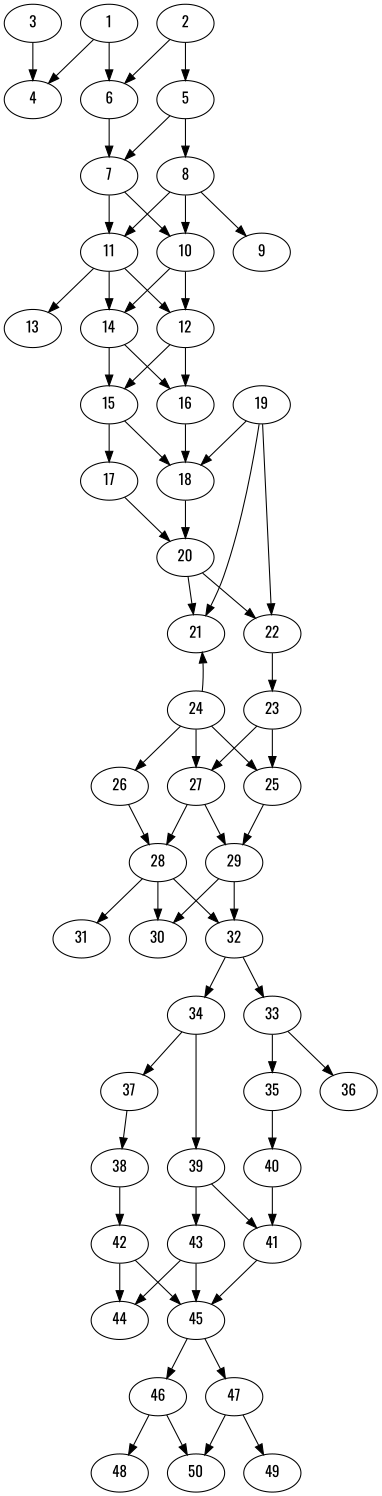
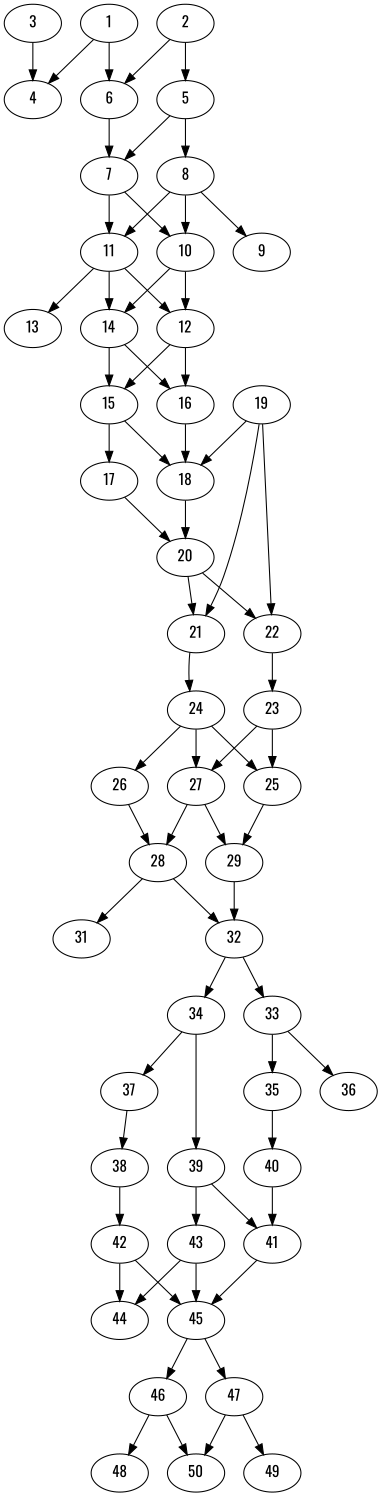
edge "24" -> "21": reversed
node "30": removed
